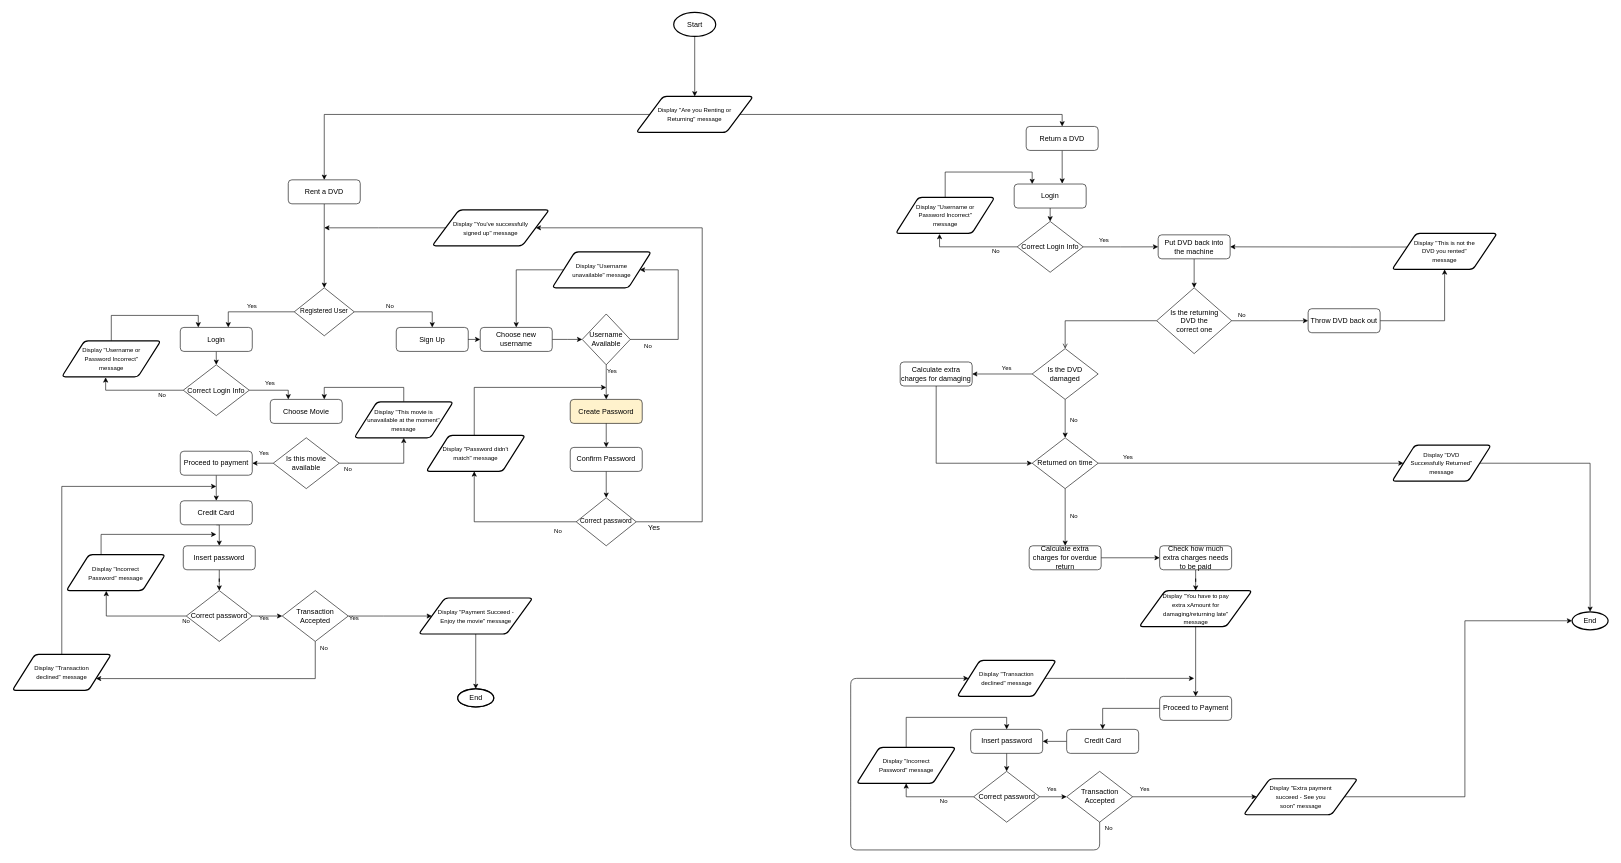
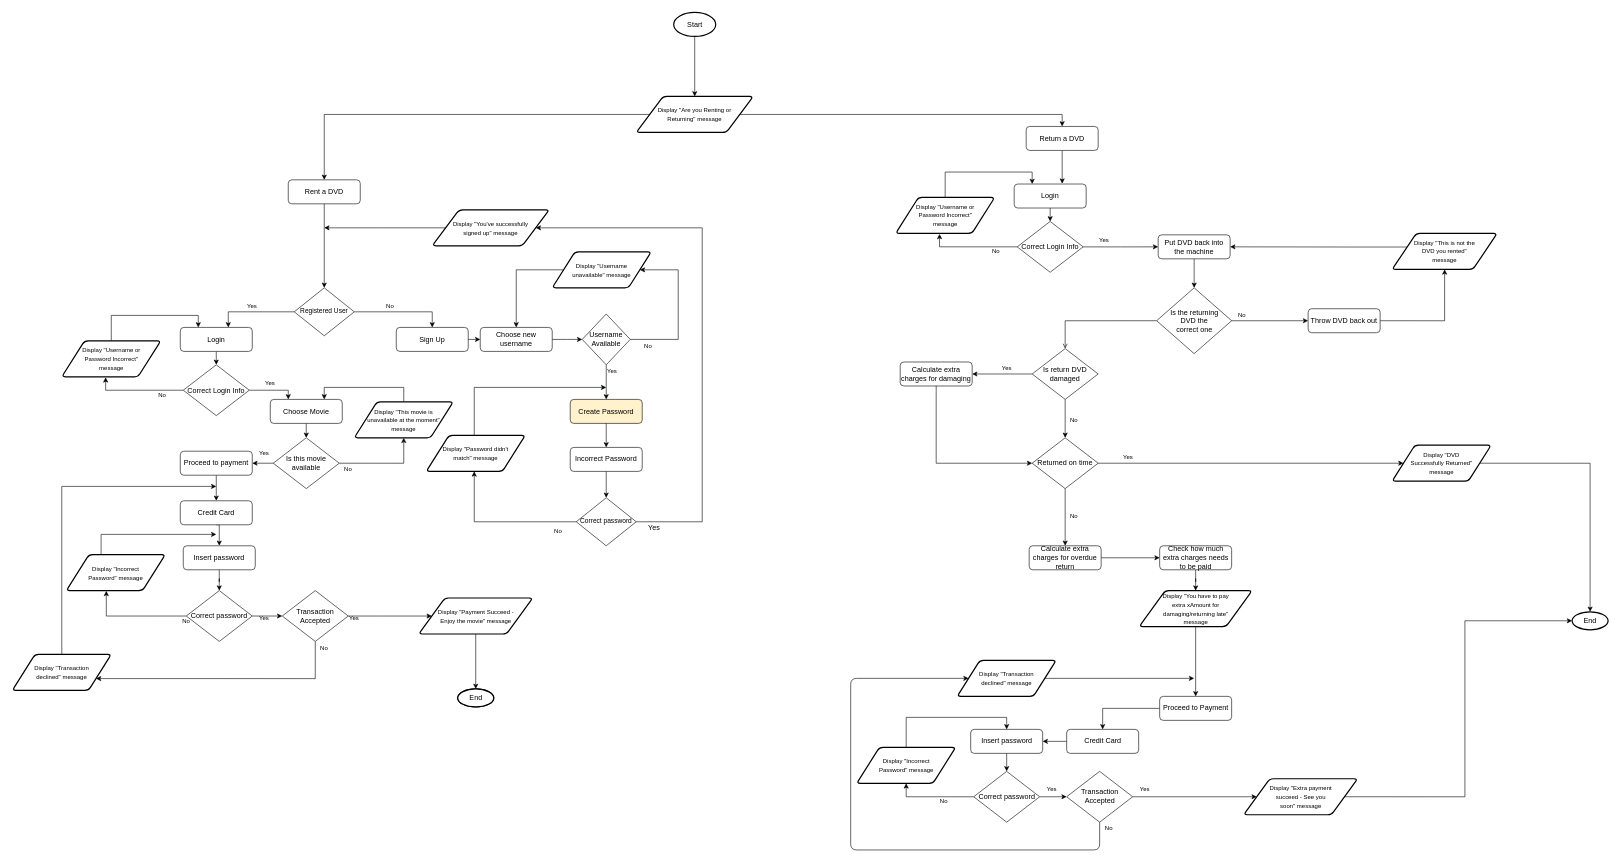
node "Is the DVD damaged": label "Is the DVD damaged" -> "Is return DVD damaged"
edge "Choose Movie" -> "Is this movie available": added
node "Confirm Password": label "Confirm Password" -> "Incorrect Password"
